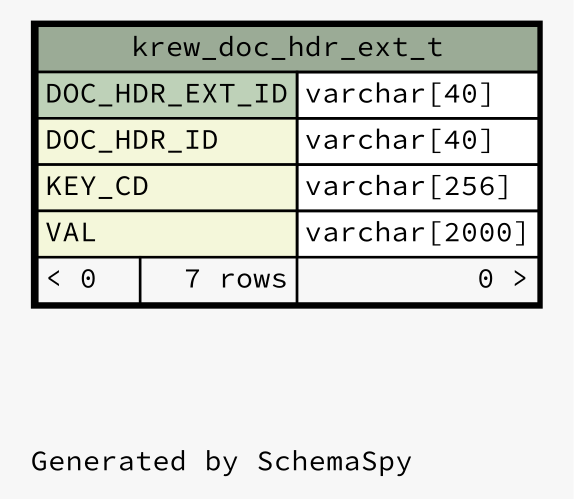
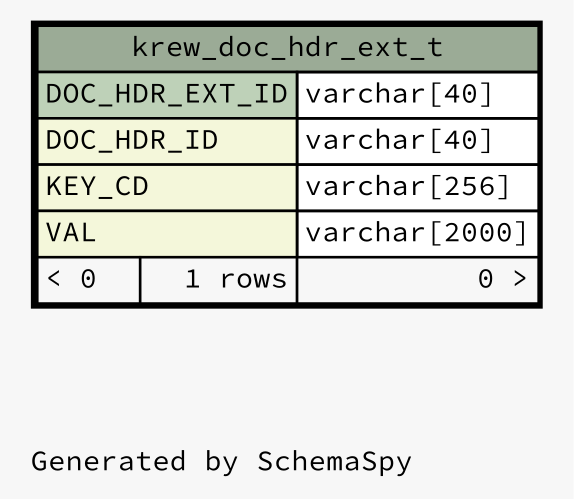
node "krew_doc_hdr_ext_t": text "7 rows" -> "1 rows"
